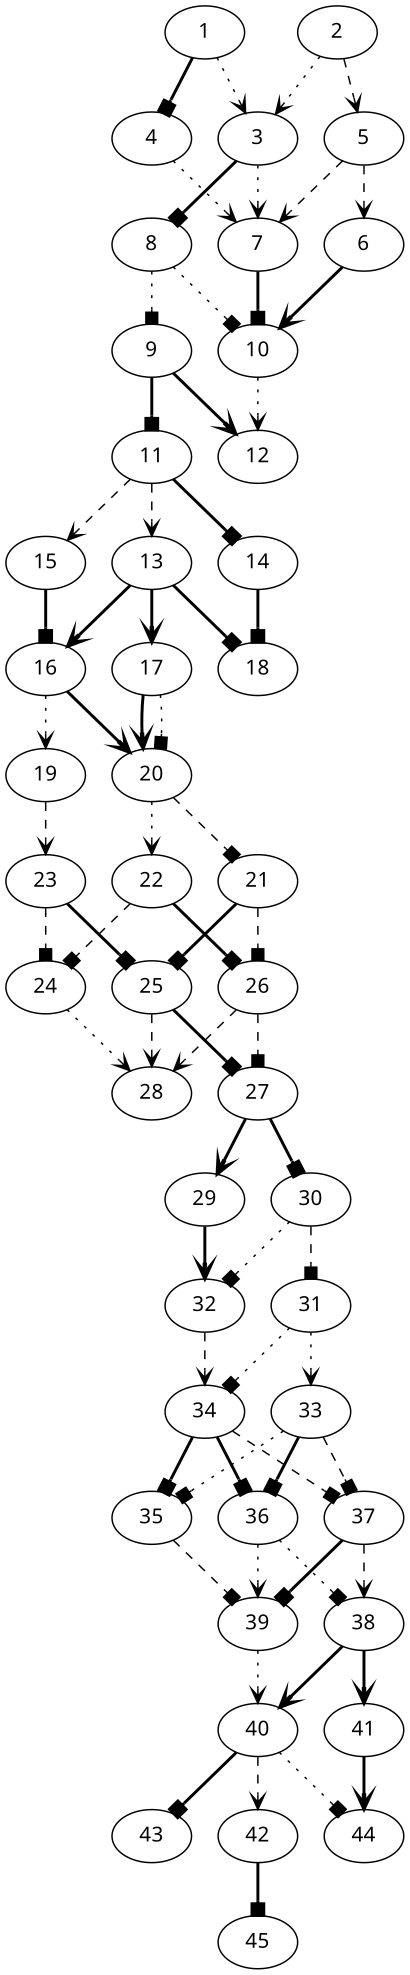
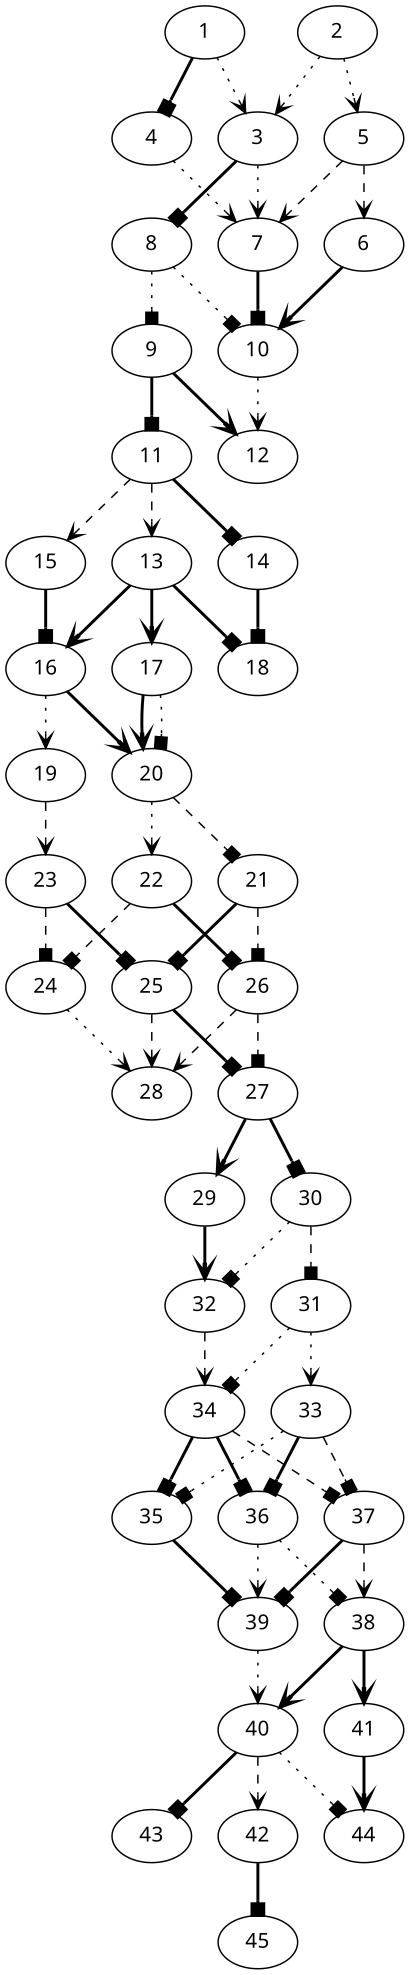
edge "2" -> "5": style dashed -> dotted
edge "35" -> "39": style dashed -> bold
